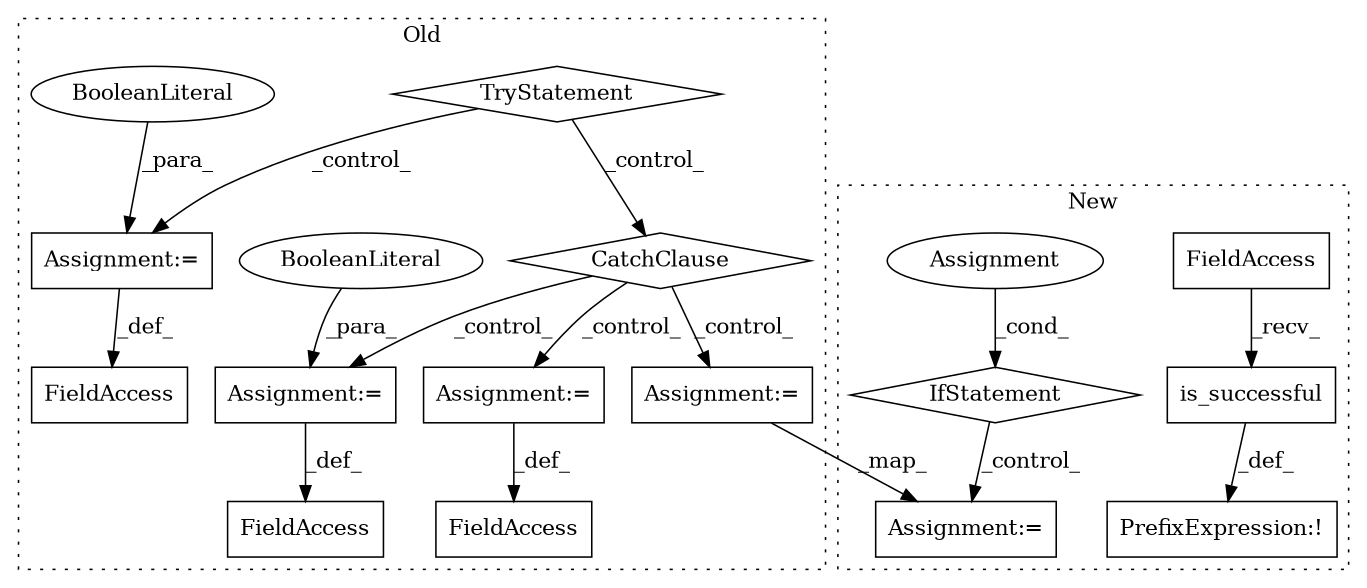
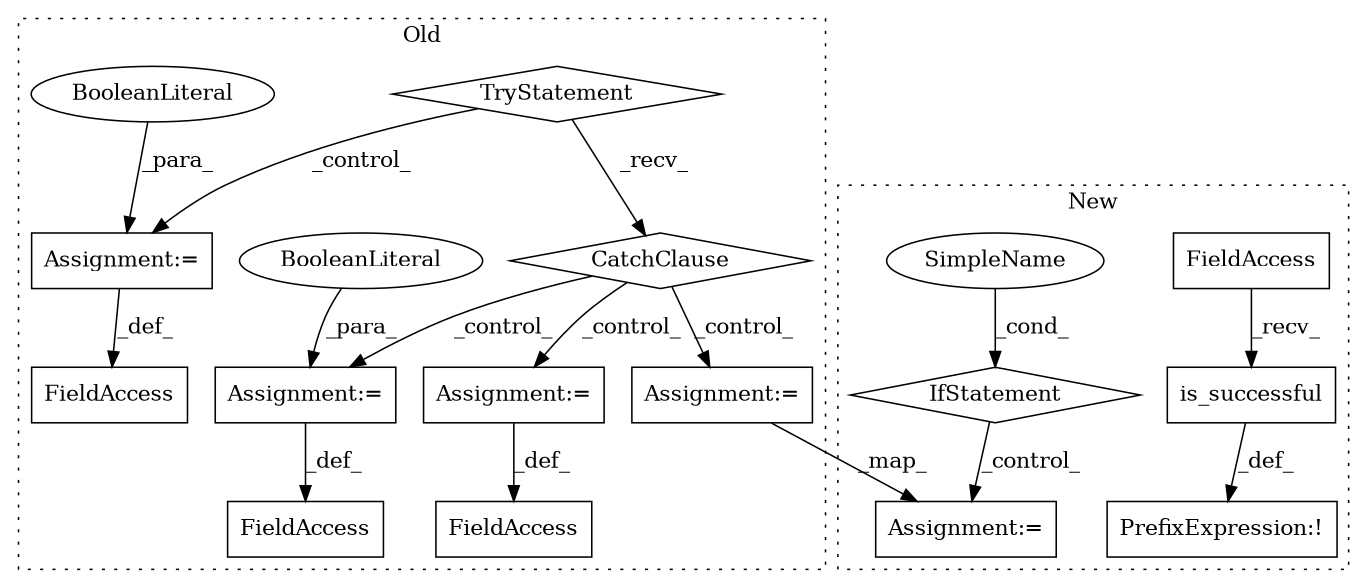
edge "TryStatement" -> "CatchClause": label "_control_" -> "_recv_"
node "Assignment": label "Assignment" -> "SimpleName"
